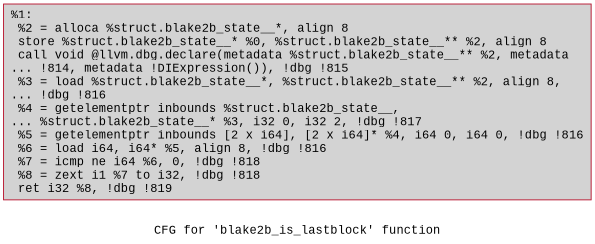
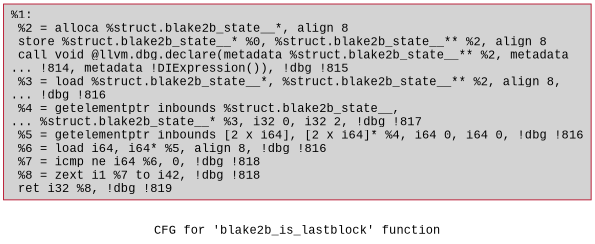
node "%1:": text "%8 = zext i1 %7 to i32, !dbg !818" -> "%8 = zext i1 %7 to i42, !dbg !818"
